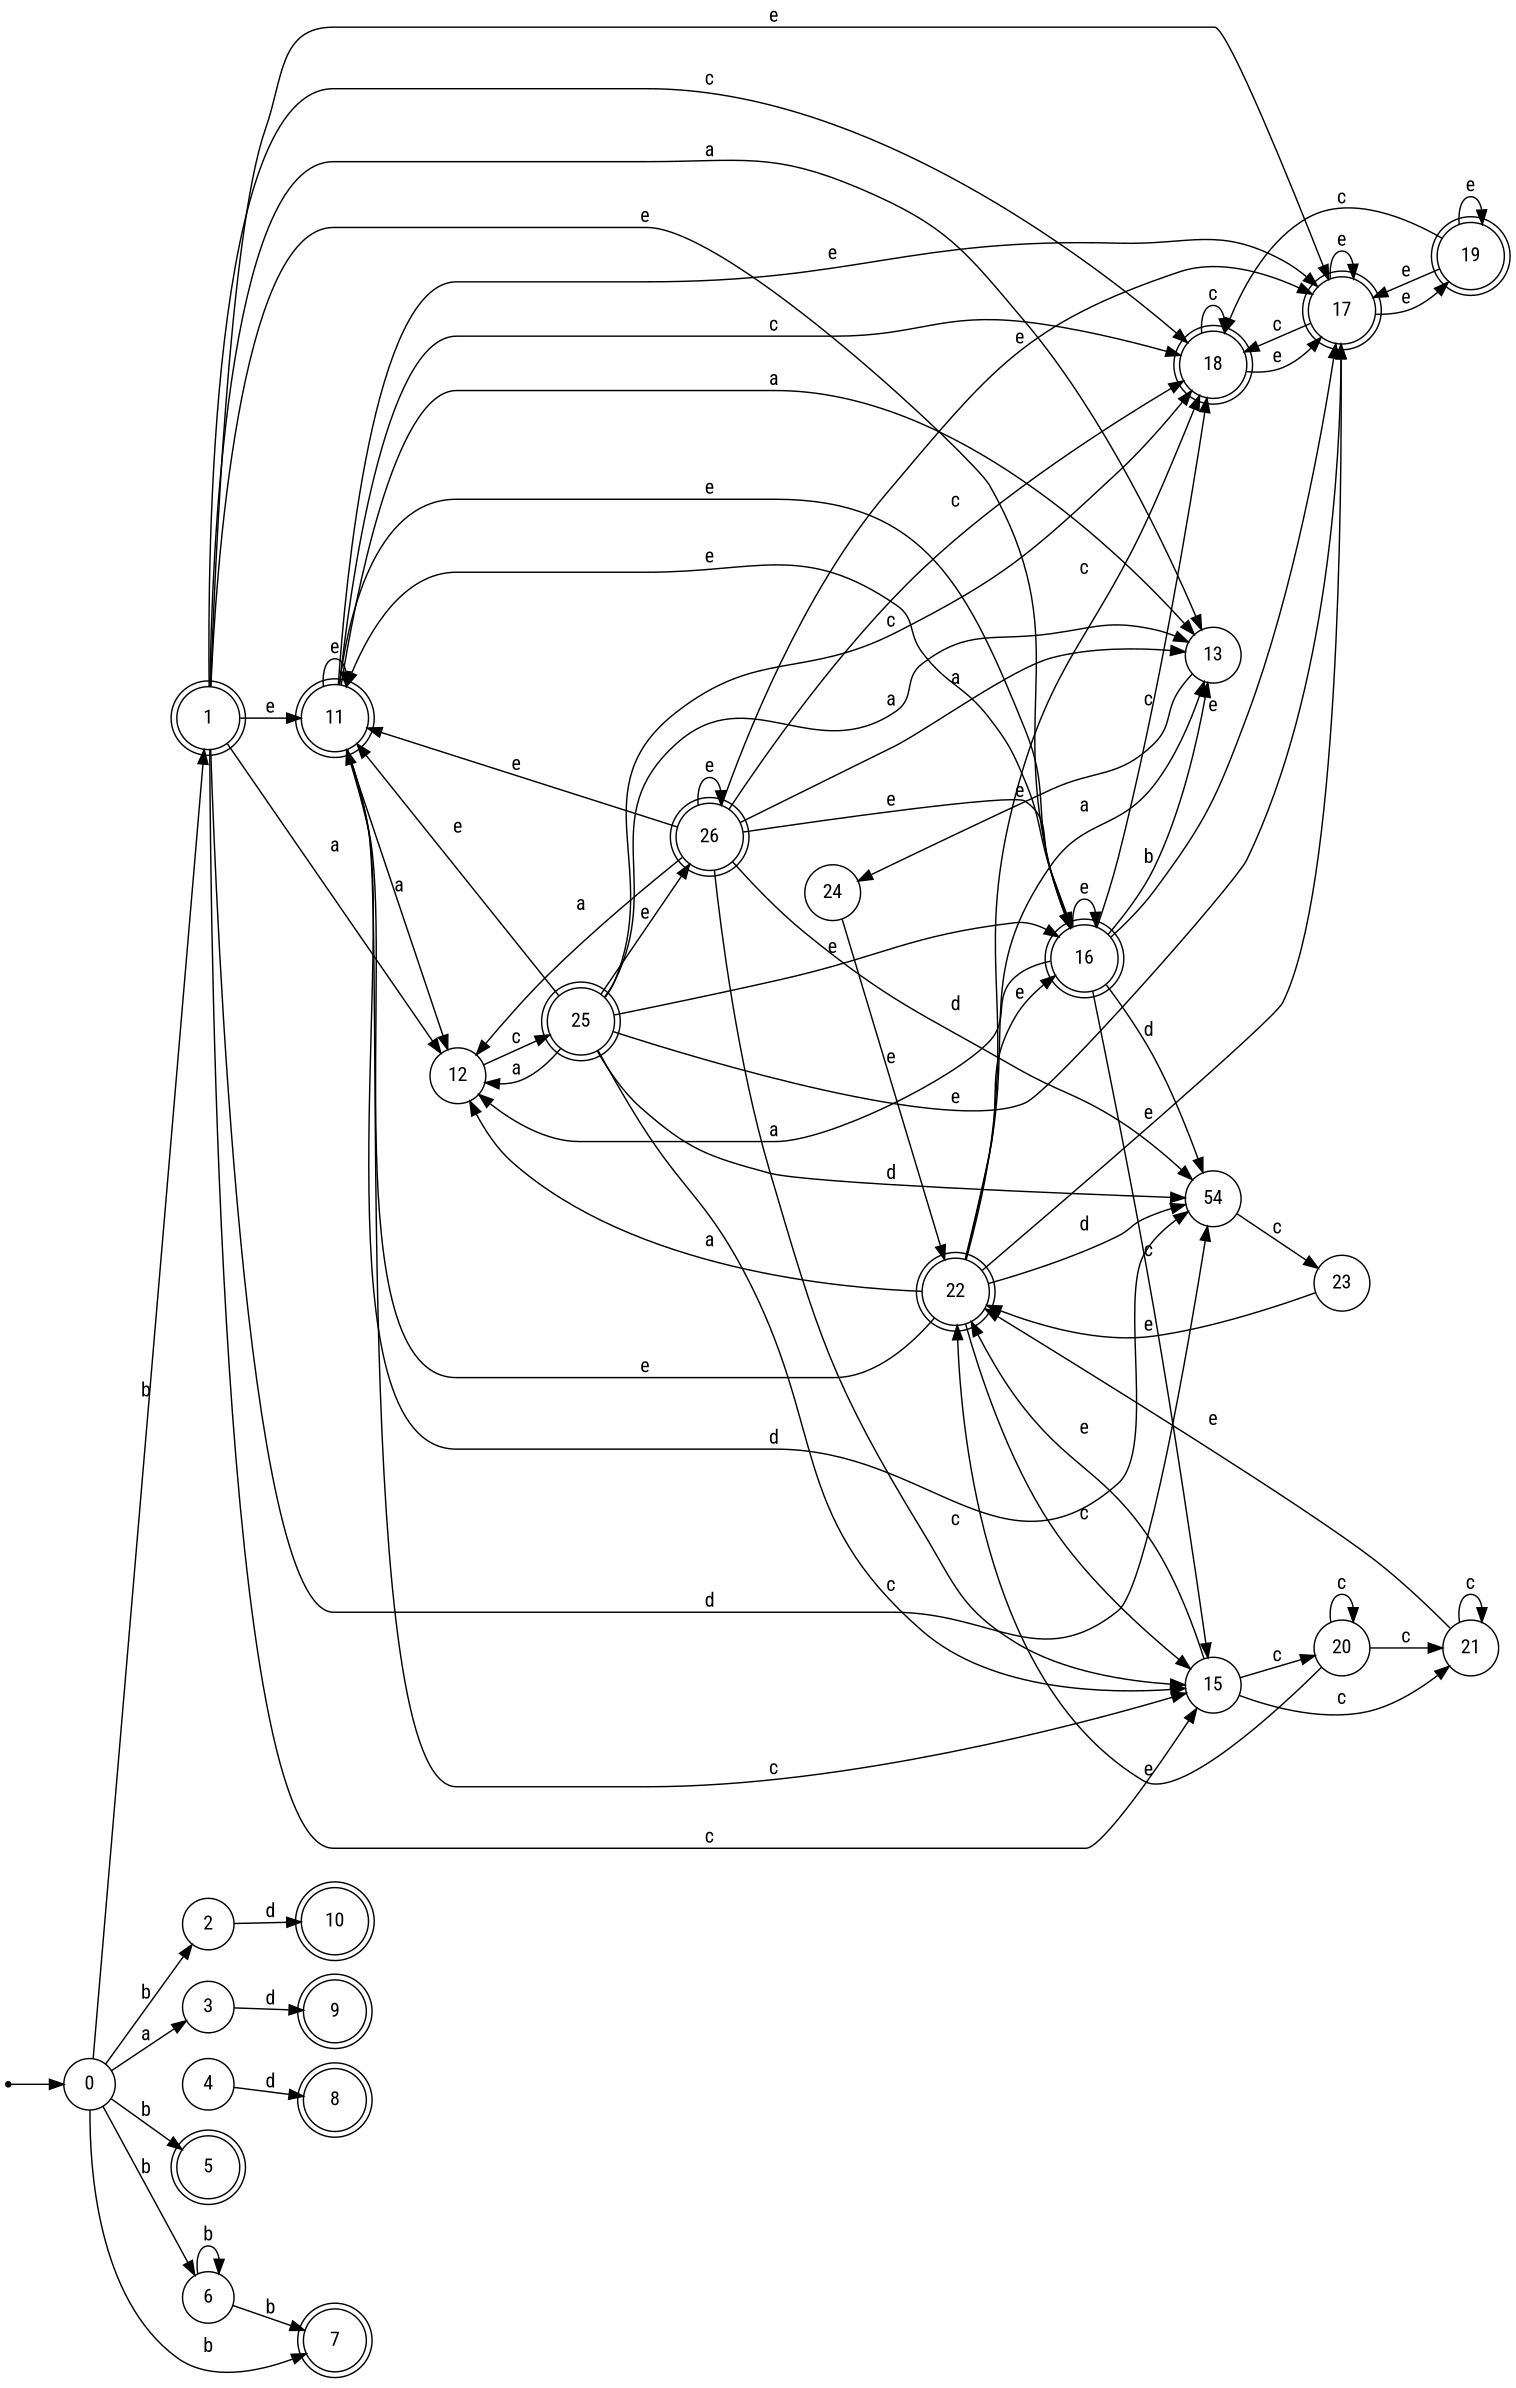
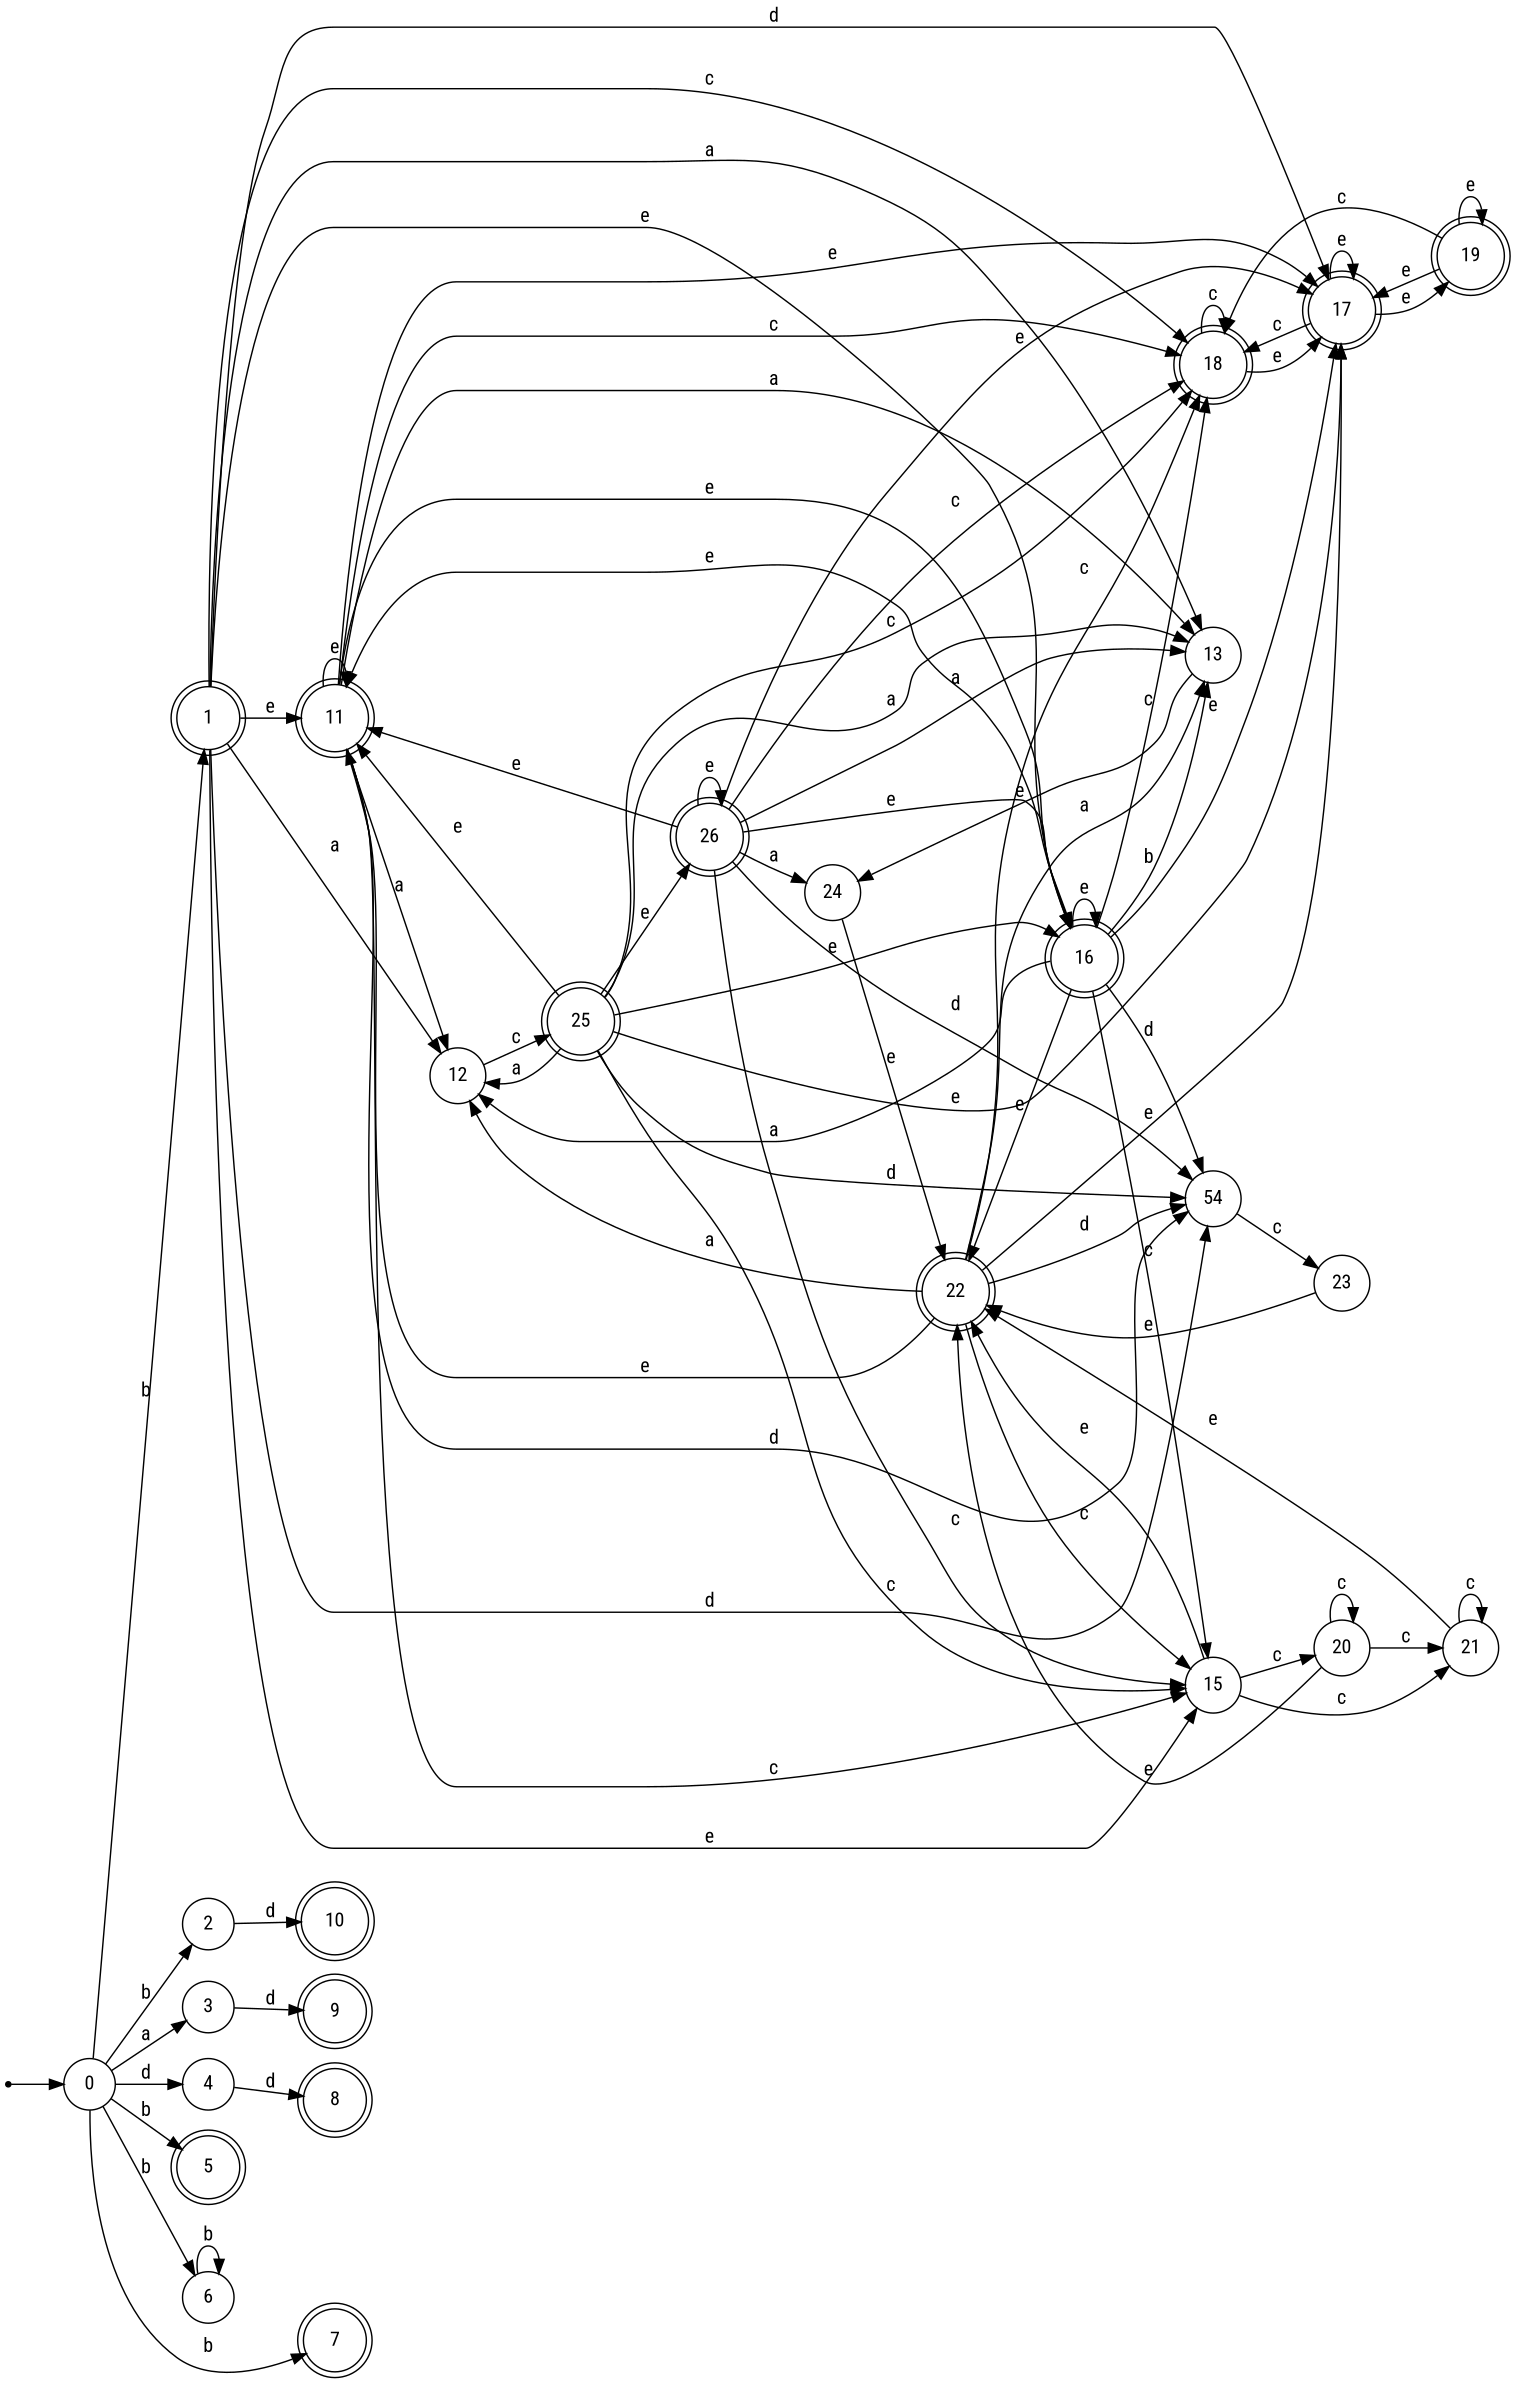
edge "1" -> "17": label "e" -> "d"
edge "26" -> "12": now "26" -> "24"
edge "22" -> "16": reversed
edge "1" -> "15": label "c" -> "e"
edge "0" -> "4": added, label "d"
edge "6" -> "7": removed, label "b"
